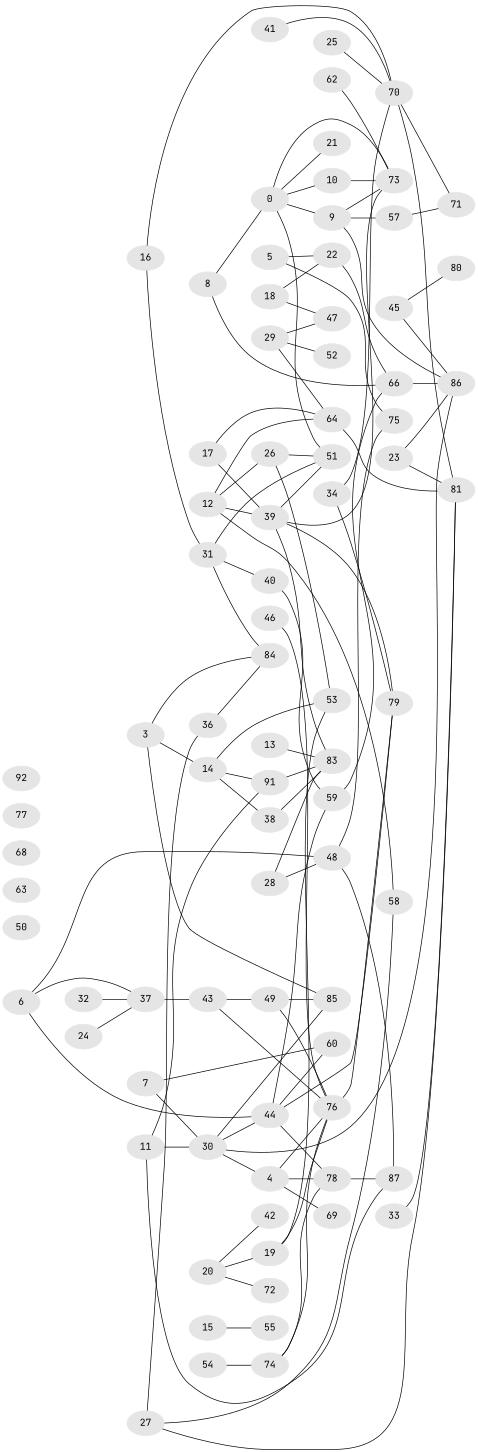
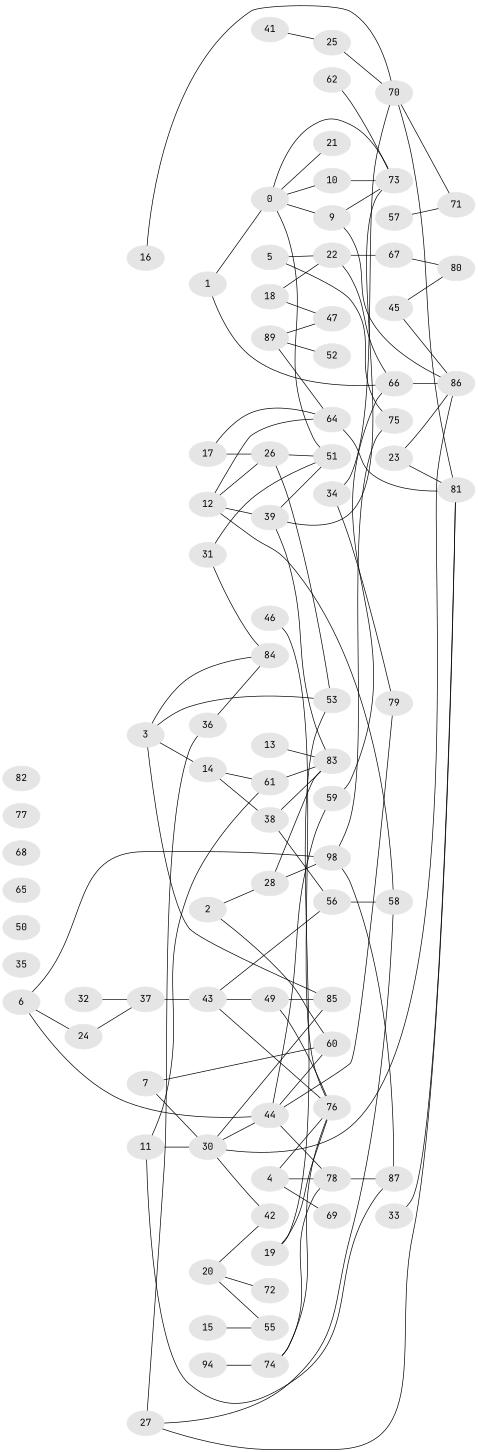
edge "41" -- "70": now "41" -- "25"
edge "9" -- "57": removed
node "67": added
node "8": label "8" -> "1"
node "29": label "29" -> "89"
edge "16" -- "31": removed
edge "17" -- "39": now "17" -- "26"
edge "39" -- "79": removed
node "40": removed
edge "53" -- "14": now "53" -- "3"
node "92": label "92" -> "82"
node "91": label "91" -> "61"
node "48": label "48" -> "98"
node "63": label "63" -> "65"
node "56": added
edge "79" -- "76": removed
node "2": added
node "35": added
edge "37" -- "6": now "24" -- "6"
edge "30" -- "4": now "30" -- "42"
edge "19" -- "20": now "55" -- "20"
node "54": label "54" -> "94"
